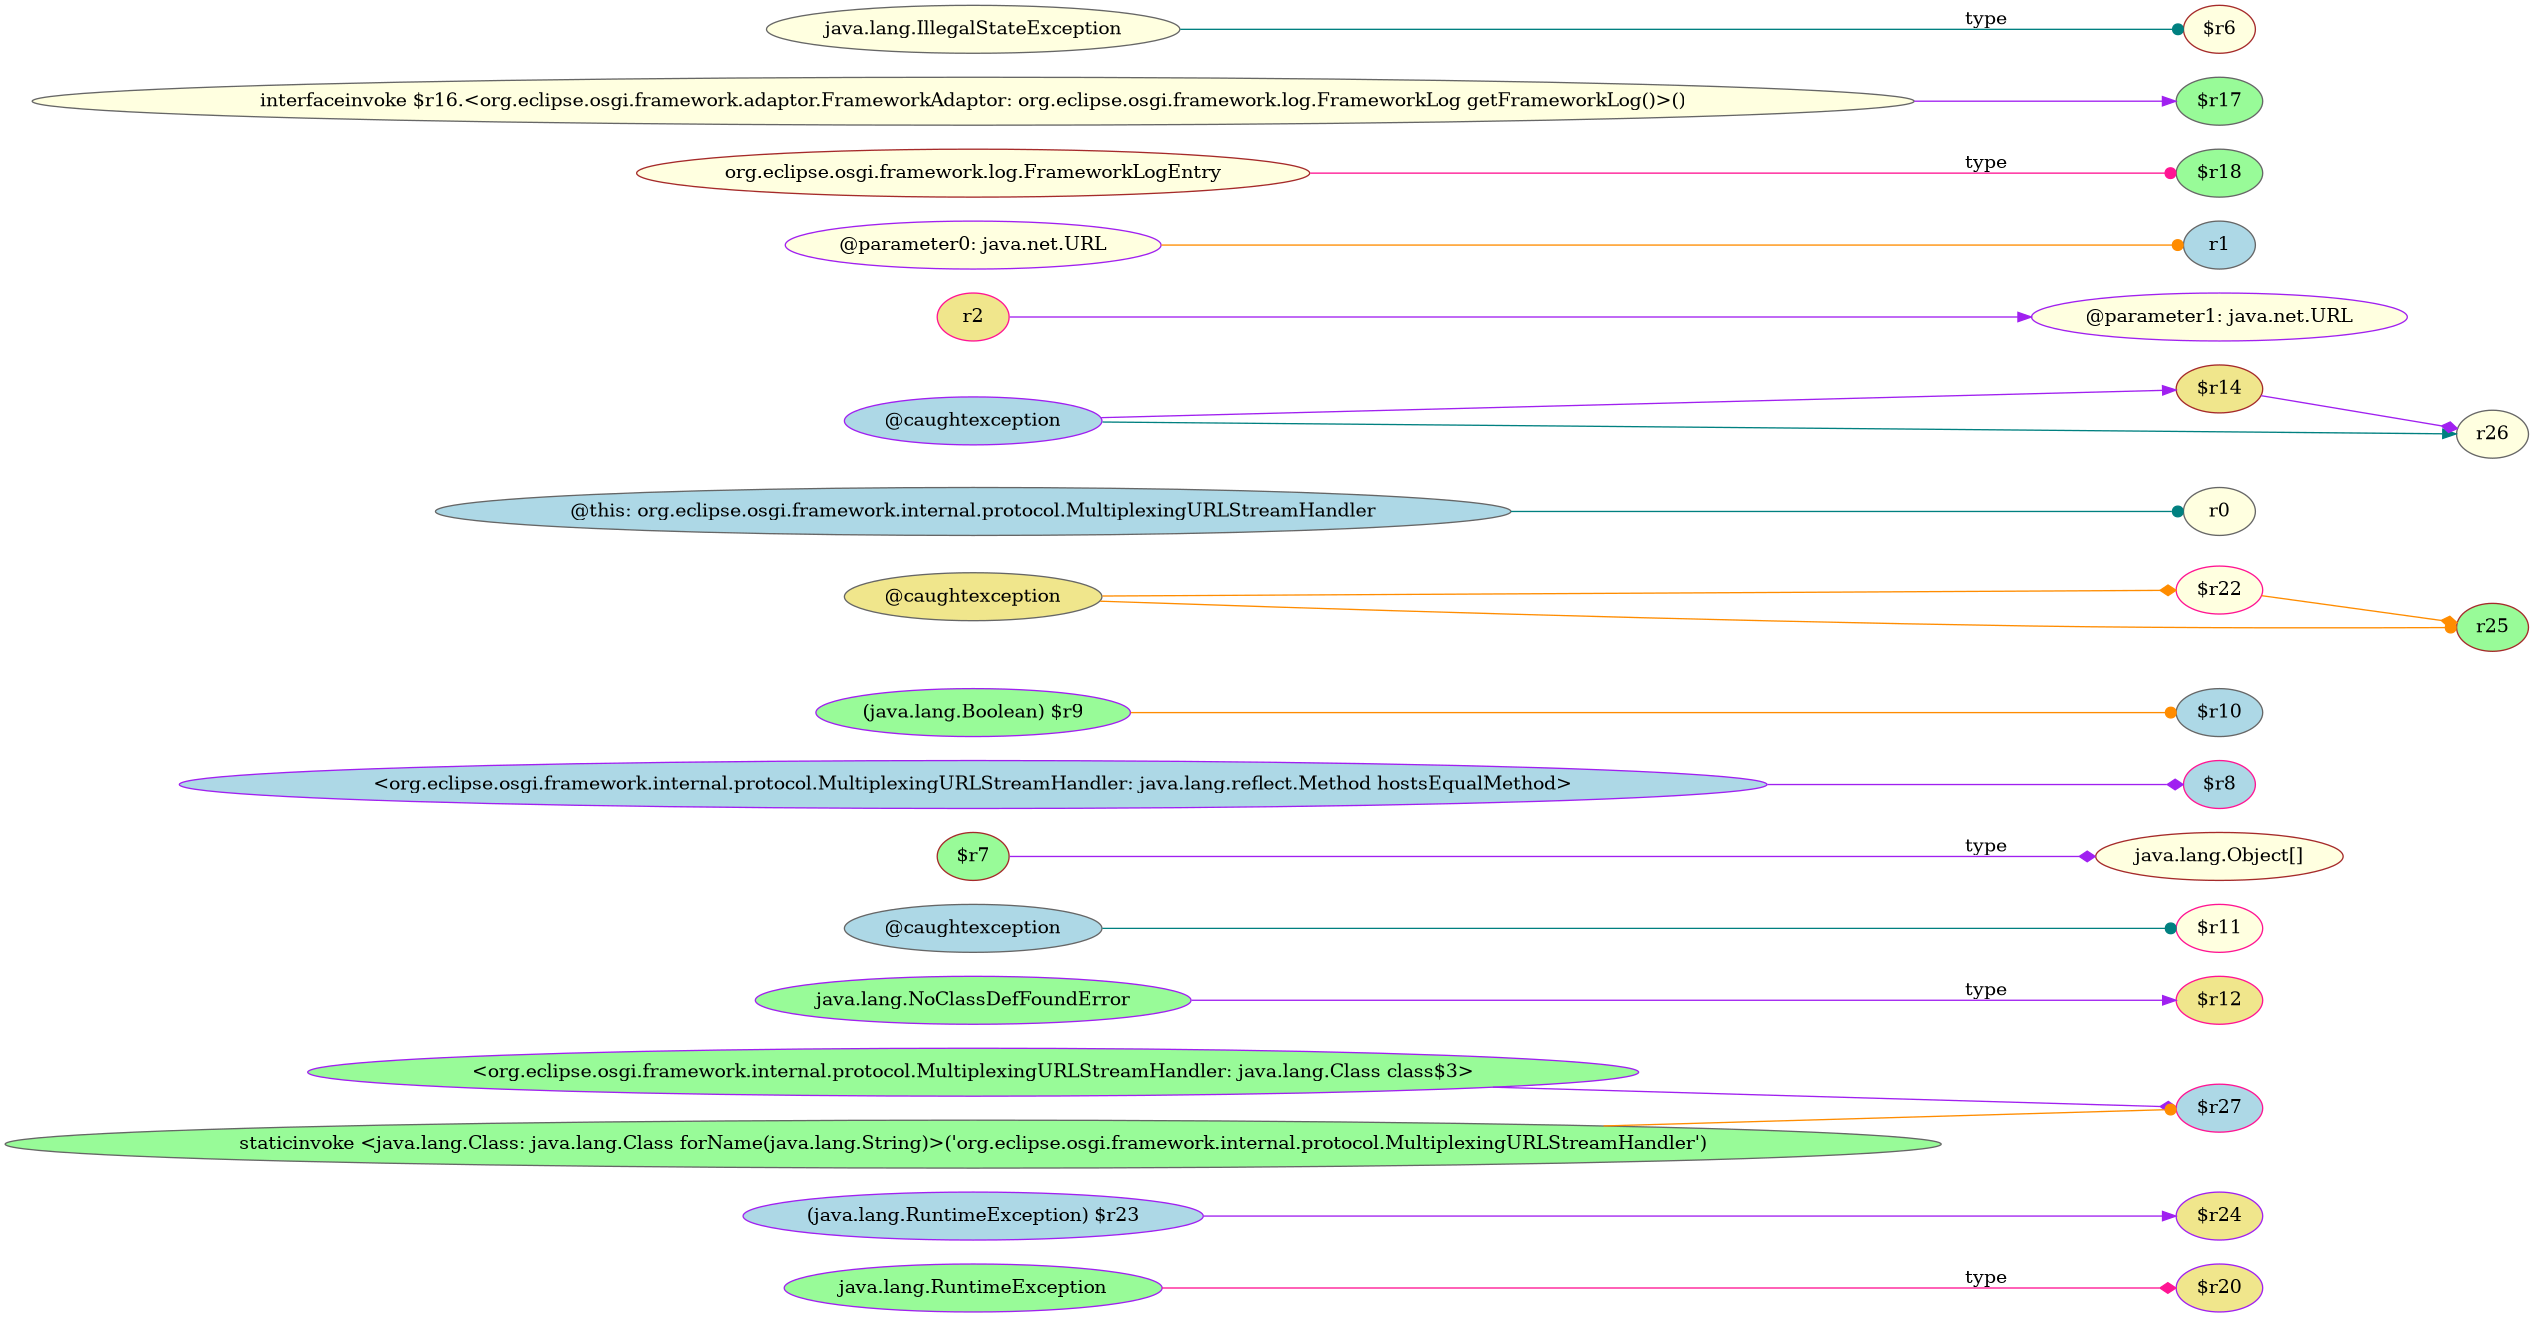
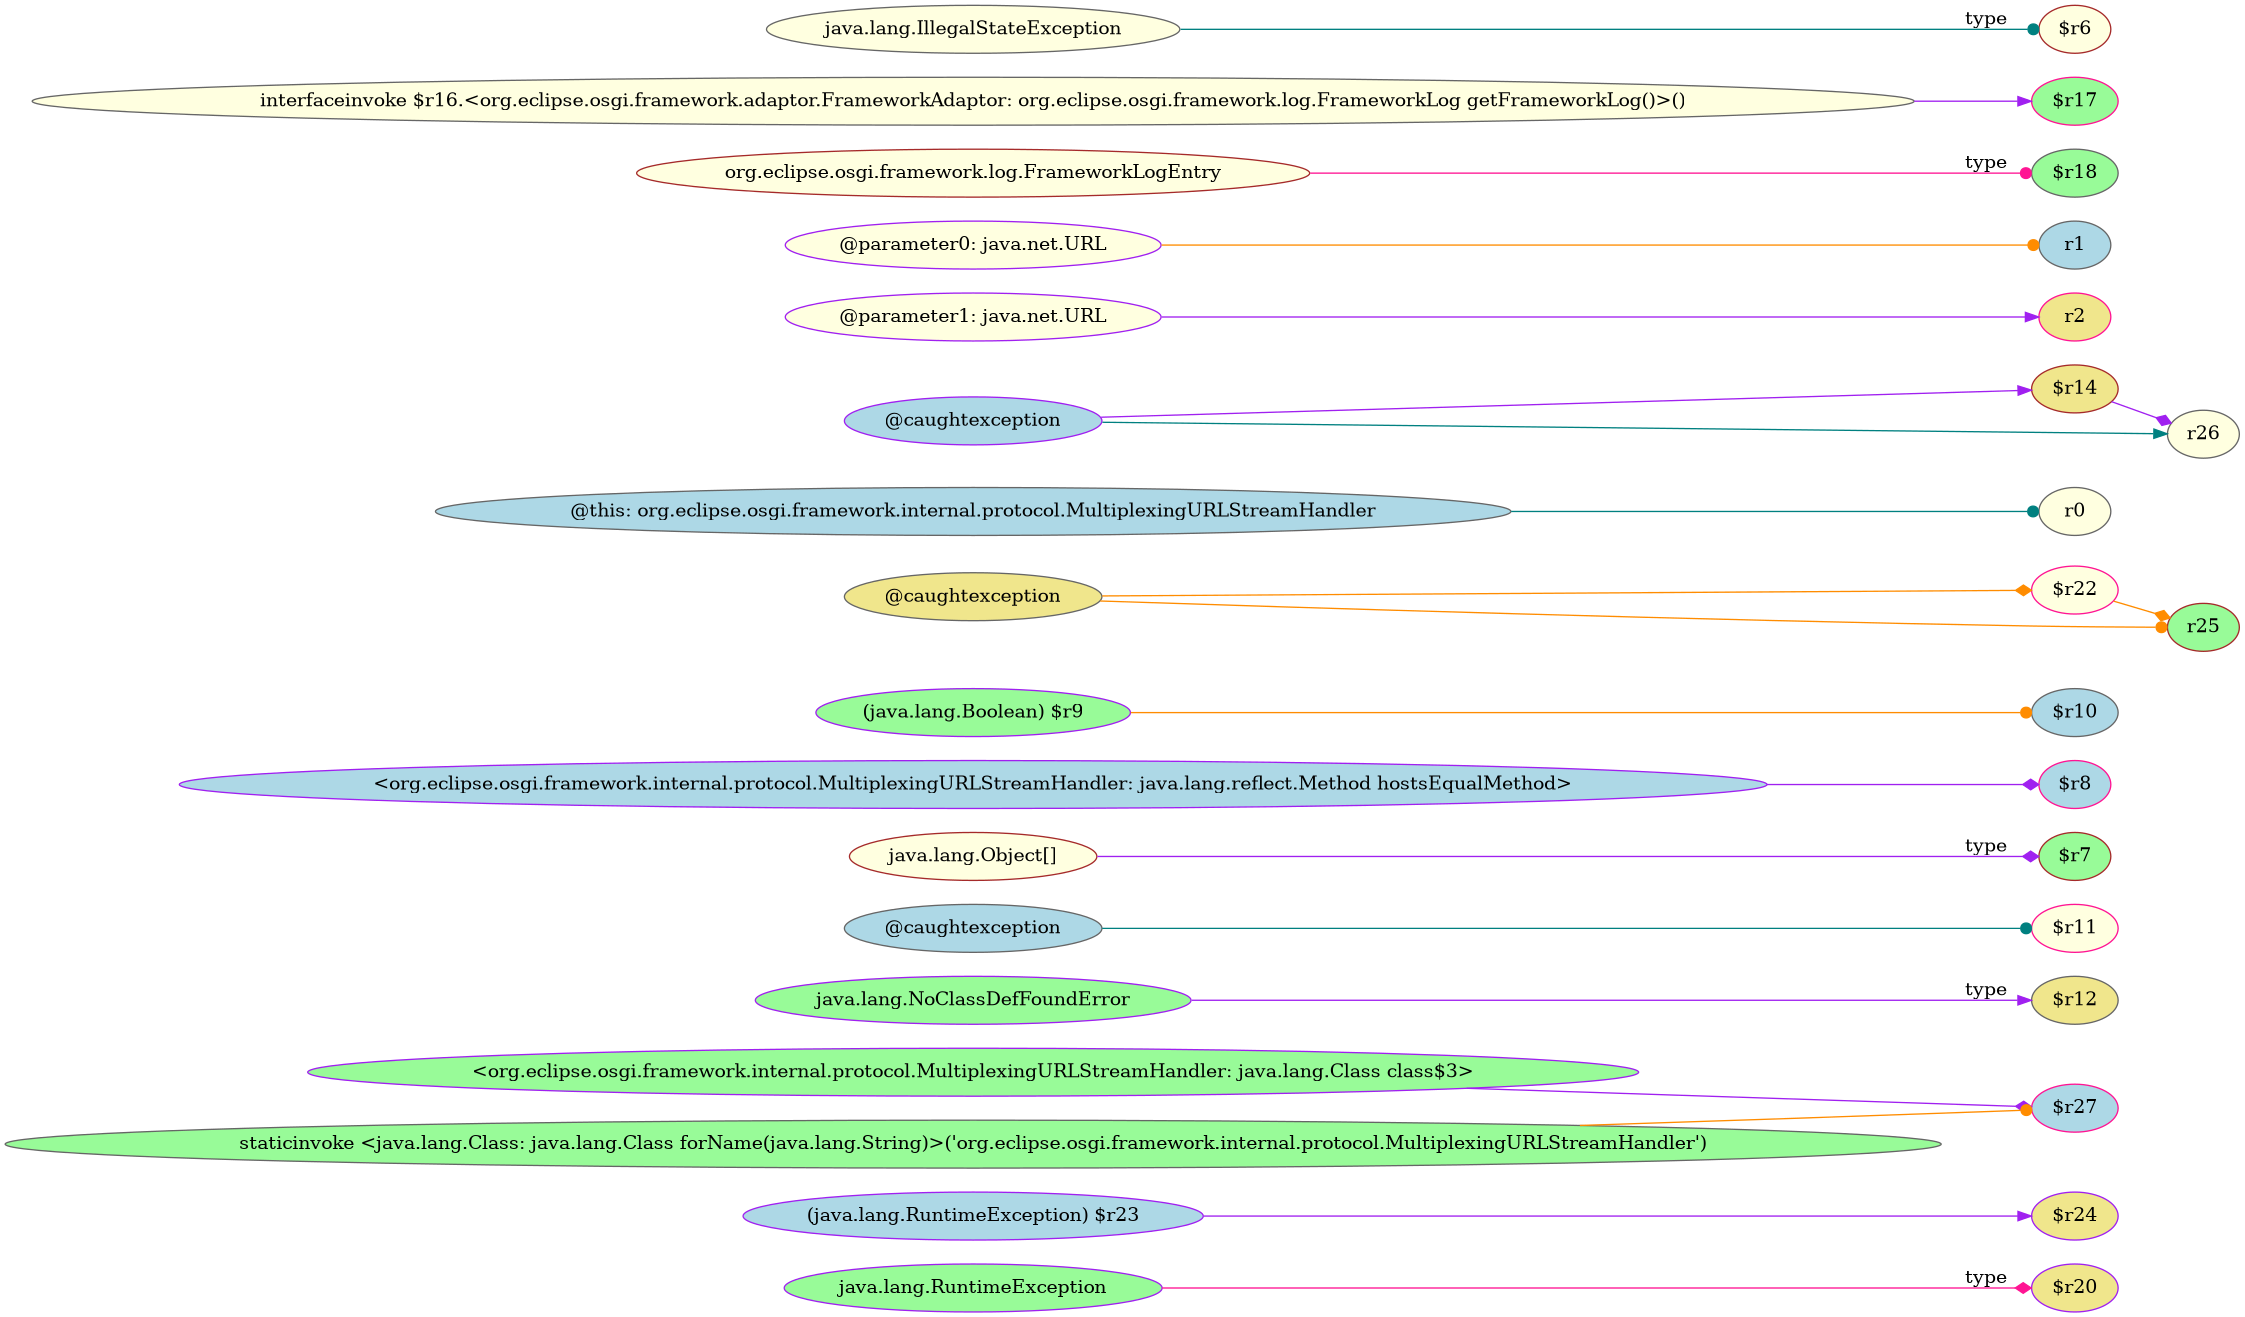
node "$r17": color gray40 -> deeppink
edge "r2" -> "@parameter1: java.net.URL": reversed
edge "$r7" -> "java.lang.Object[]": reversed
node "$r12": color deeppink -> gray40
